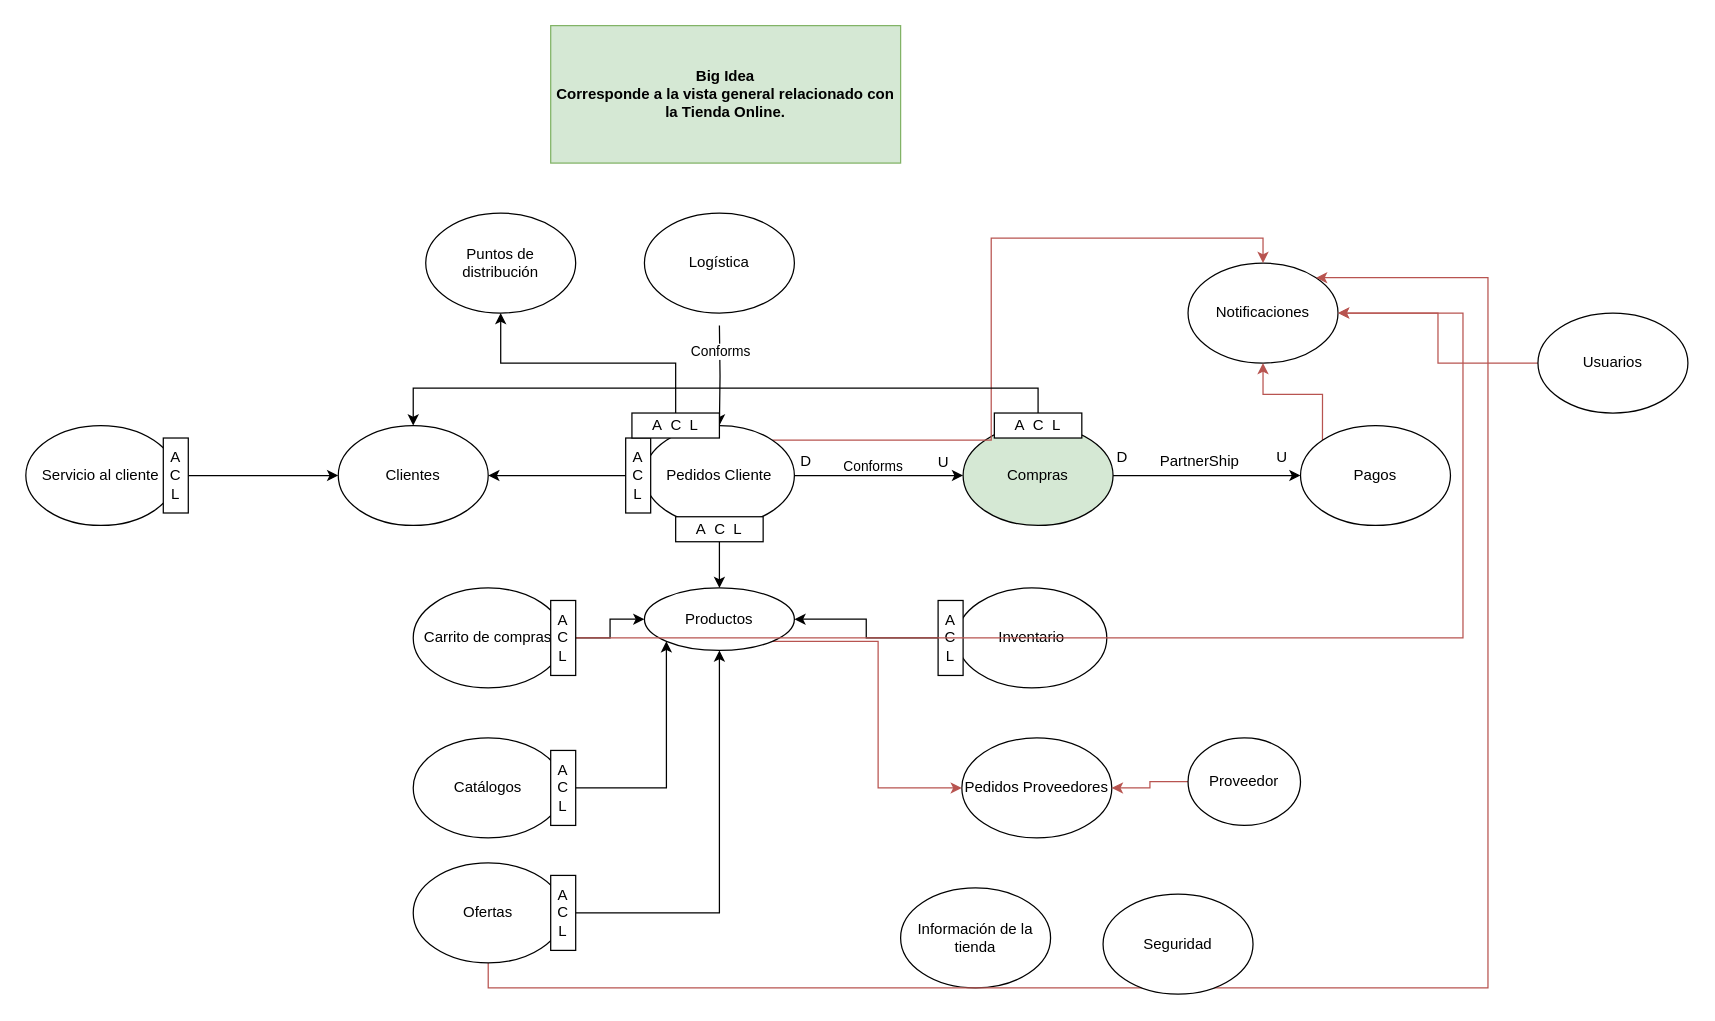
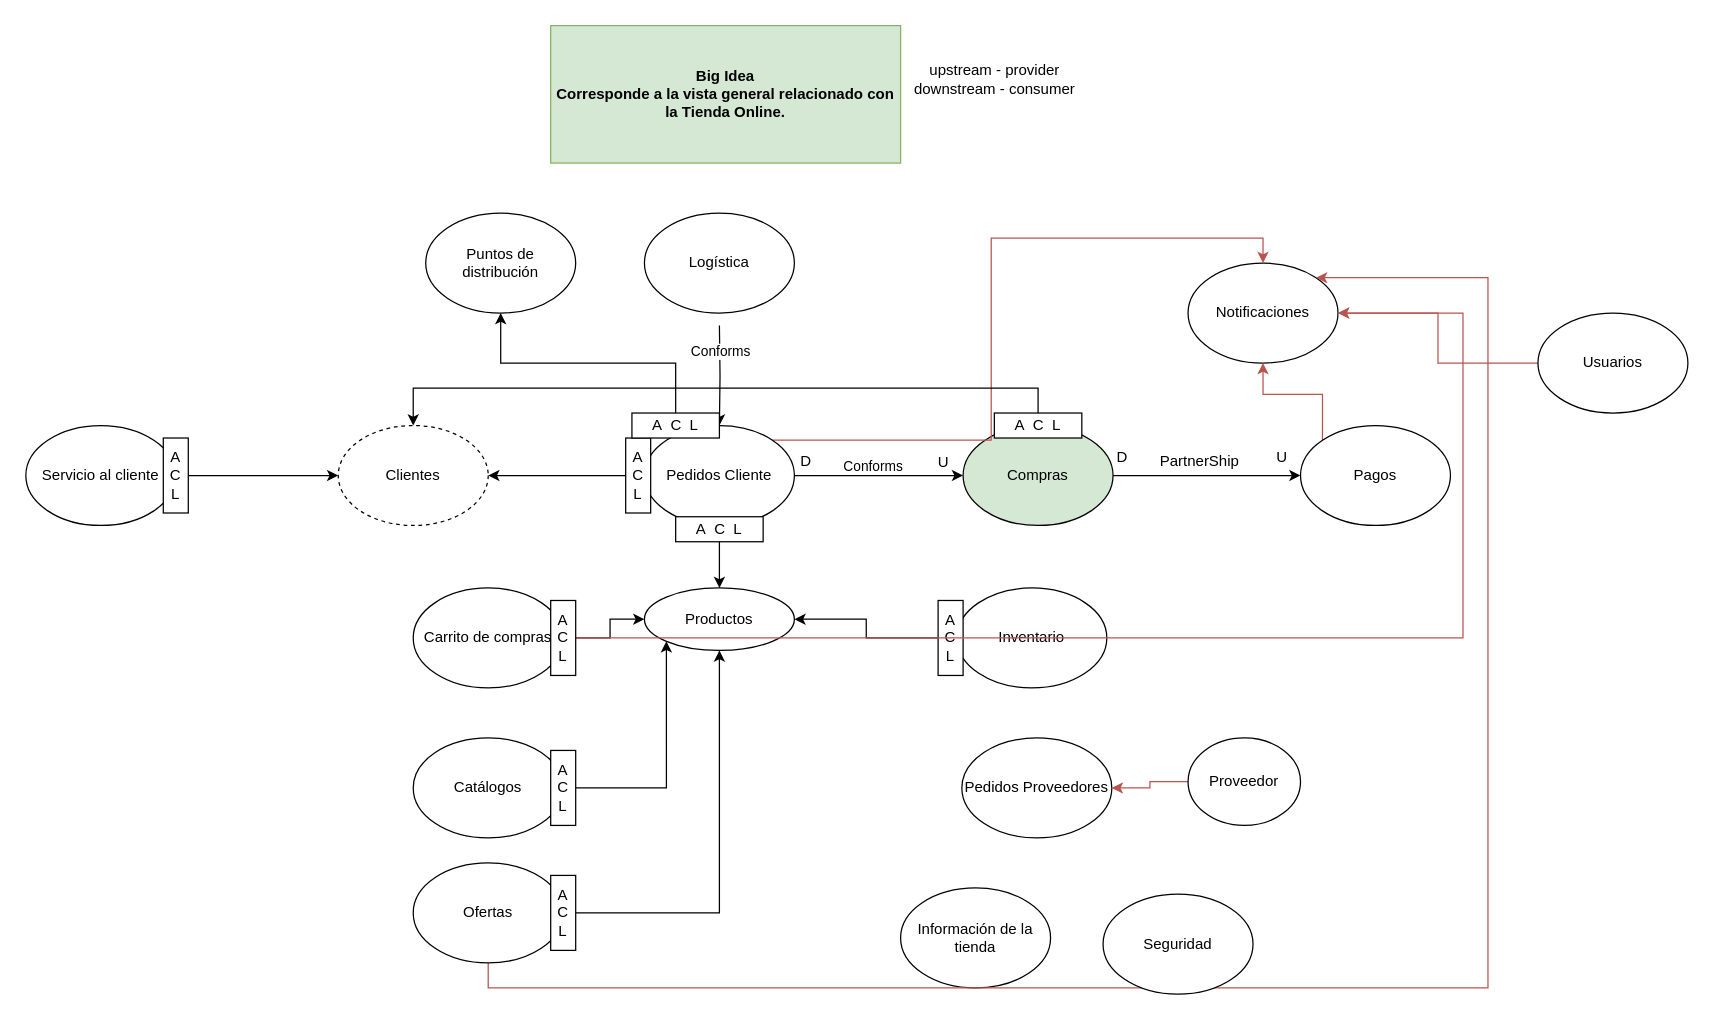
node "upstream - provider downstream - consumer": added
node "Clientes": style solid -> dashed
edge "Productos" -> "Pedidos Proveedores": removed
